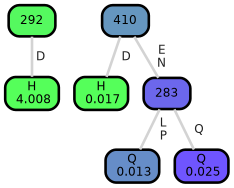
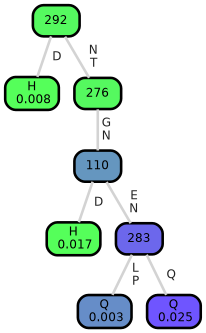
node "410": label "410" -> "110"
node "H 4.008": label "H 4.008" -> "H 0.008"
node "276": added
node "Q 0.013": label "Q 0.013" -> "Q 0.003"
